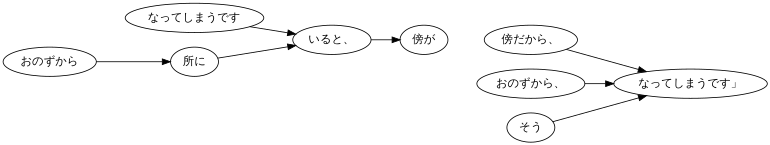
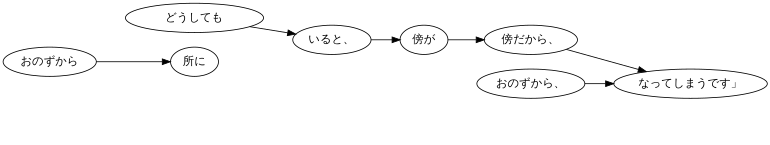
node "なってしまうです": label "なってしまうです" -> "どうしても"
edge "傍が" -> "傍だから、": added
edge "所に" -> "いると、": removed
node "そう": removed
